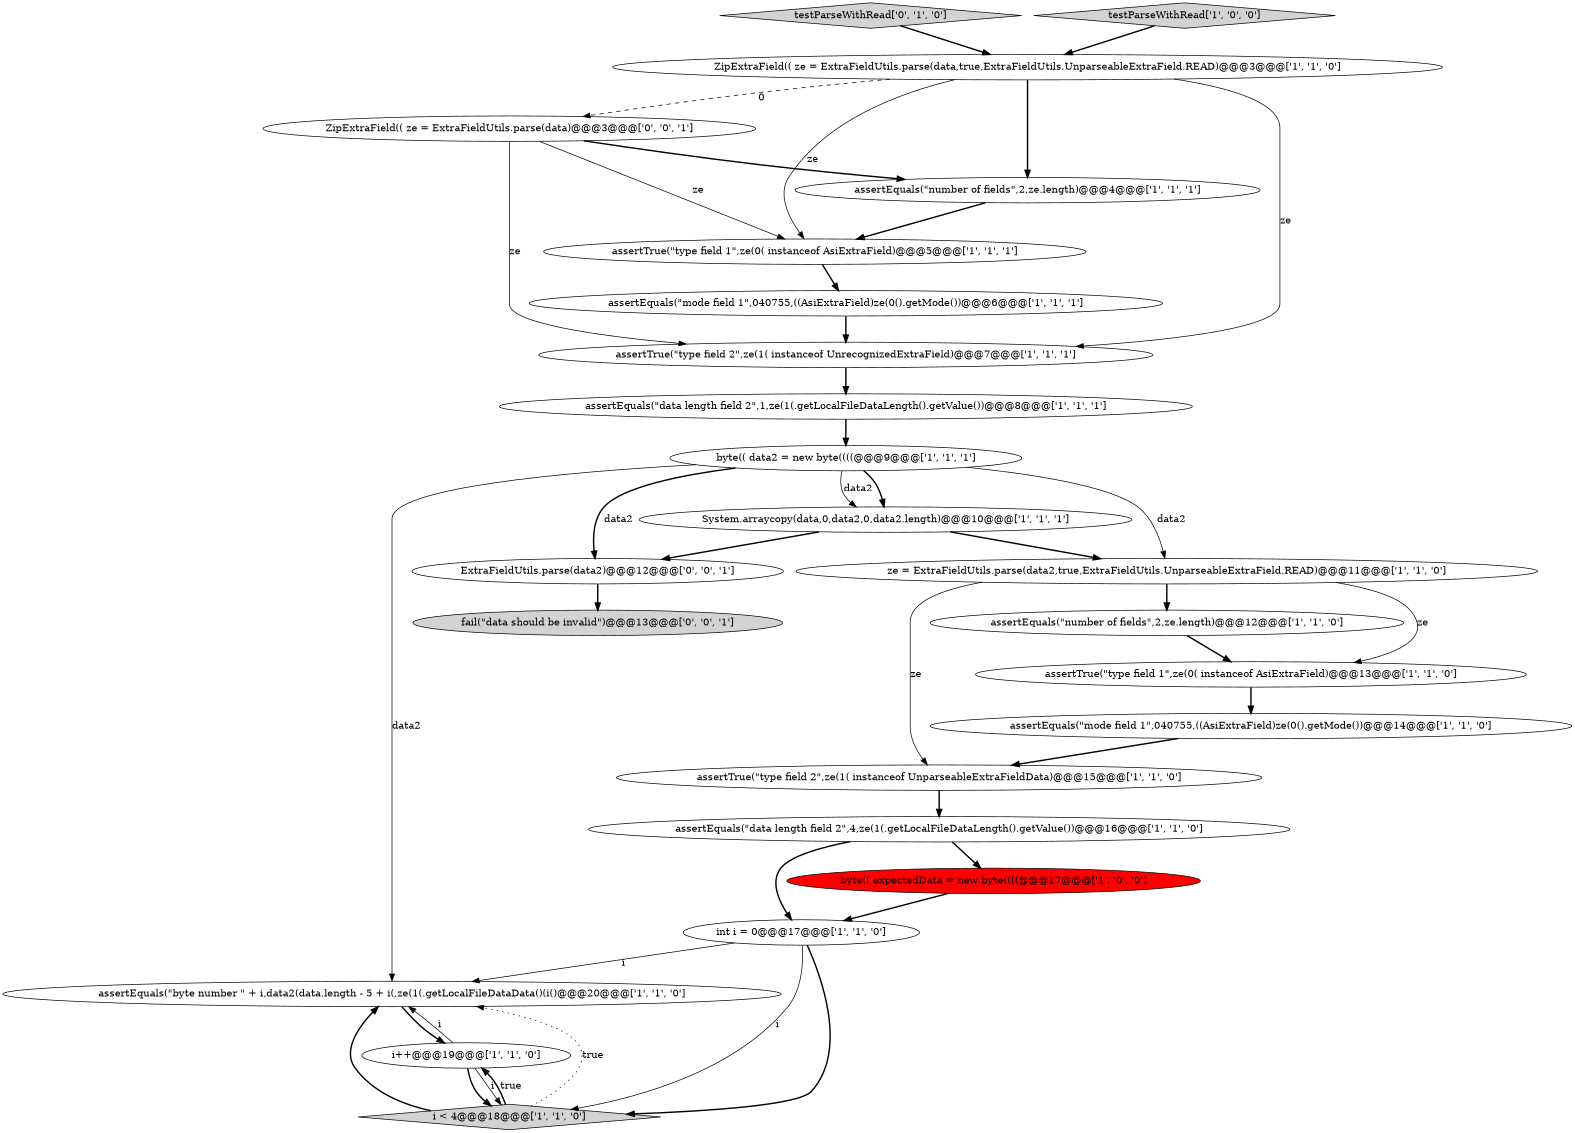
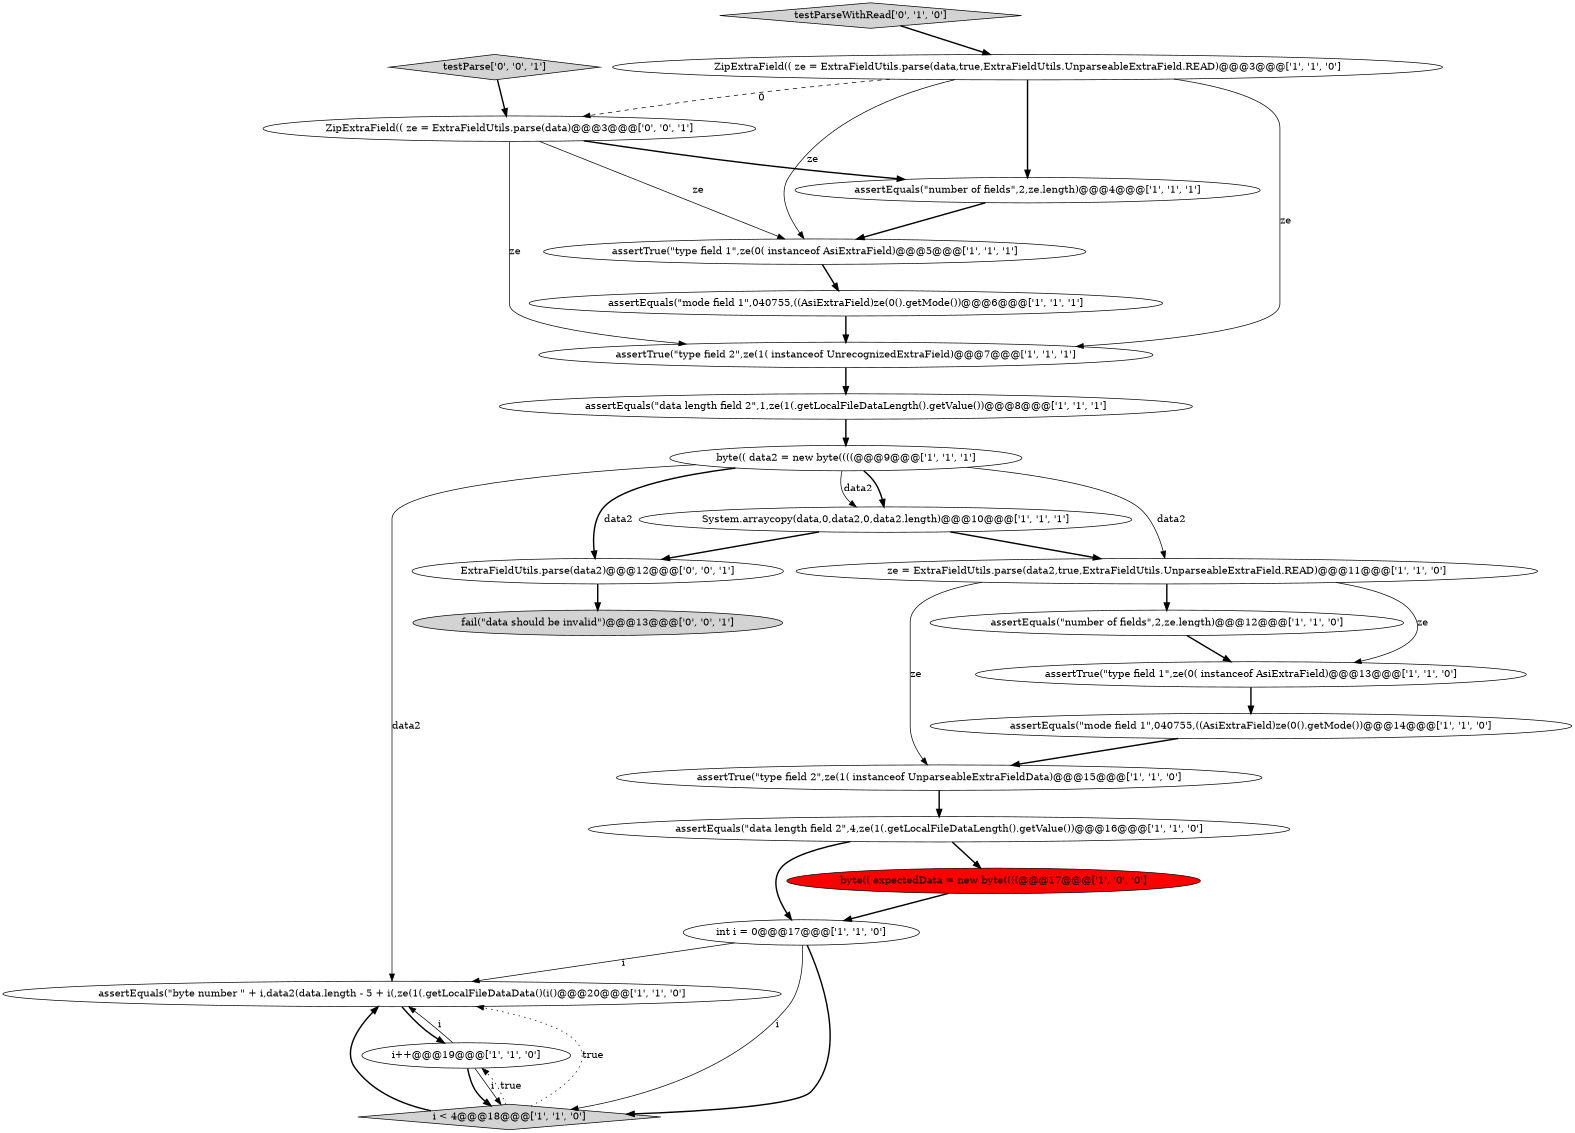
node "testParseWithRead['1', '0', '0']": removed
node "testParse['0', '0', '1']": added
edge "i < 4@@@18@@@['1', '1', '0']" -> "i++@@@19@@@['1', '1', '0']": style bold -> dotted
